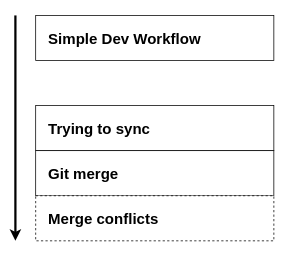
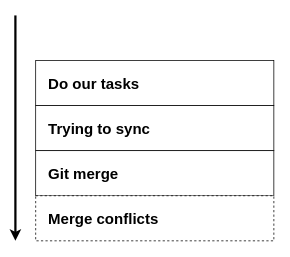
node "Simple Dev Workflow": removed
node "Do our tasks": added
